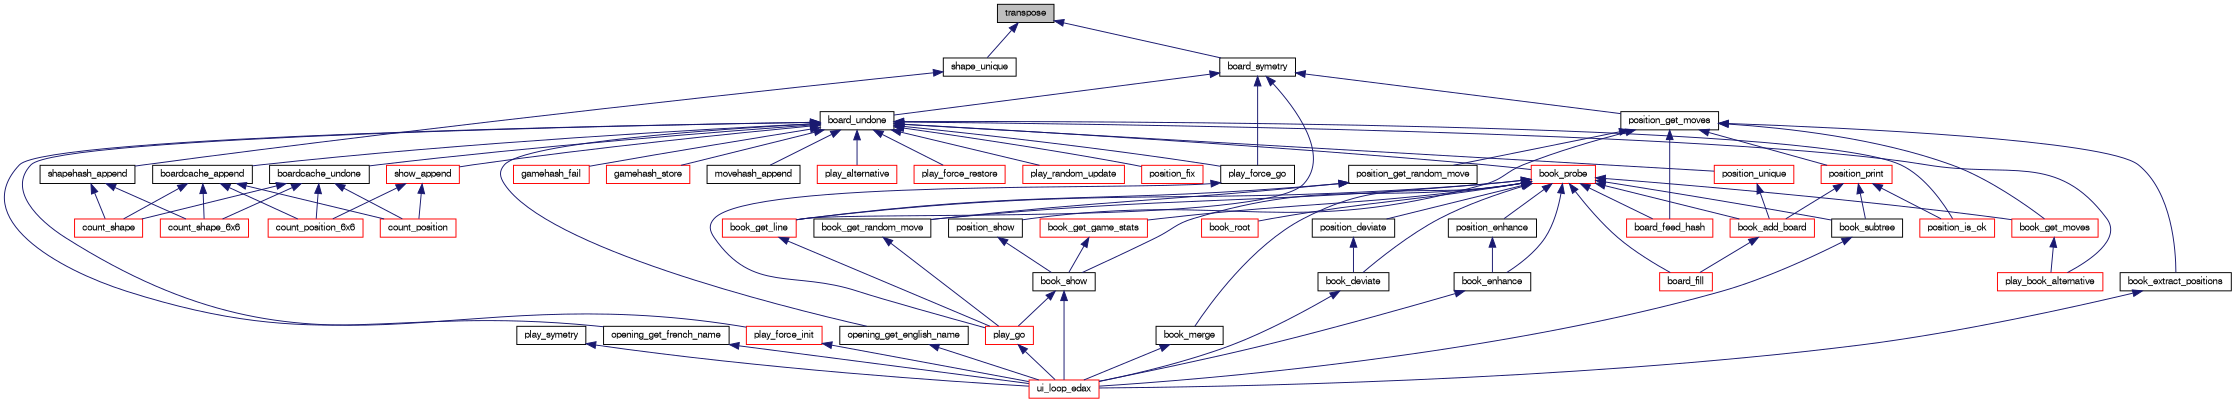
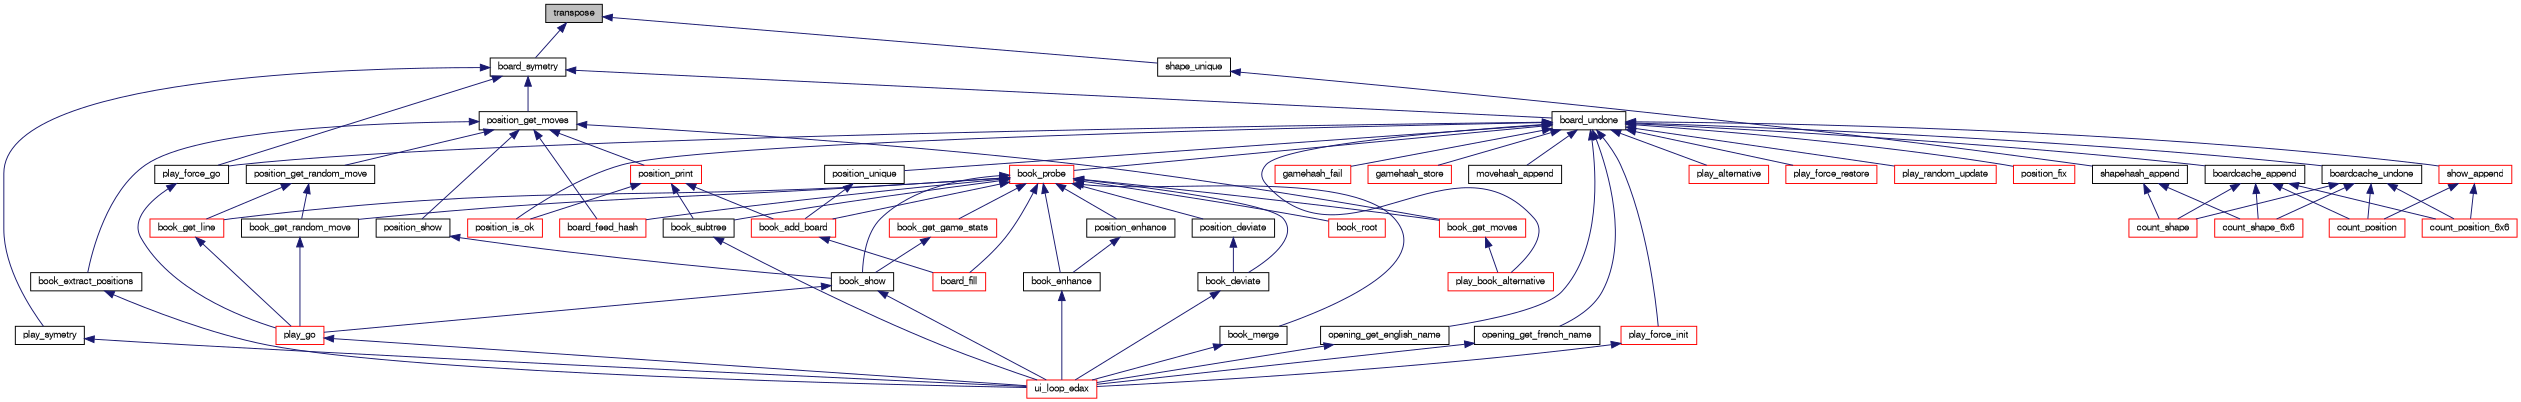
node "position_unique": color red -> black
edge "book_get_line" -> "board_symetry": now "play_symetry" -> "board_symetry"
